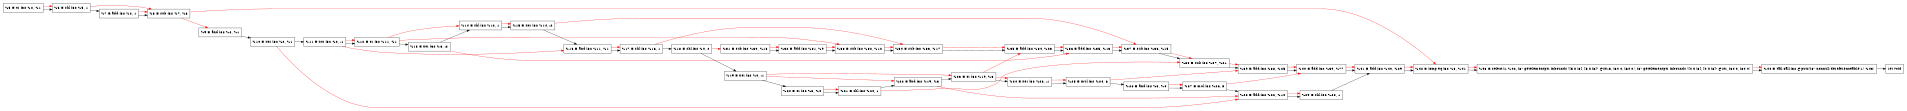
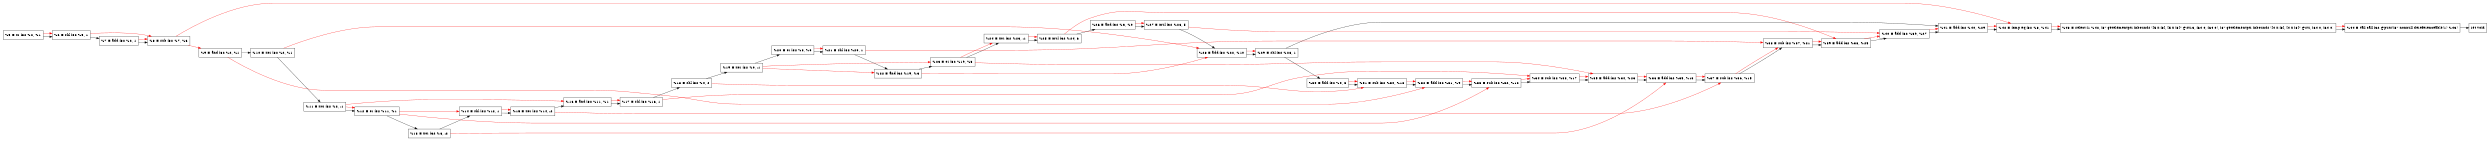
node "%40 = add i32 %39, %77": label "%40 = add i32 %39, %77" -> "%40 = add i32 %39, %27"
node "%30 = add i32 %0, 3": added
edge "%9 = and i32 %2, %1" -> "%32 = add i32 %31, %9": added
